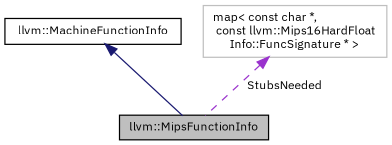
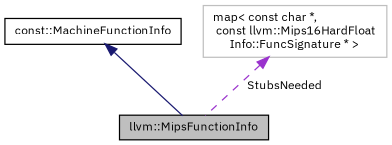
node "llvm::MachineFunctionInfo": label "llvm::MachineFunctionInfo" -> "const::MachineFunctionInfo"
